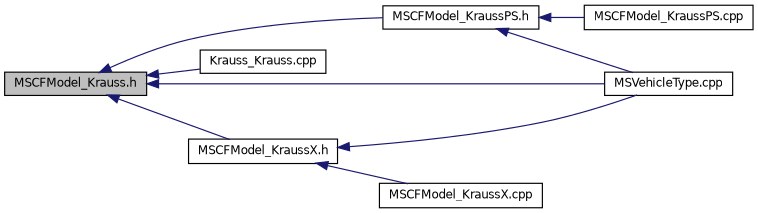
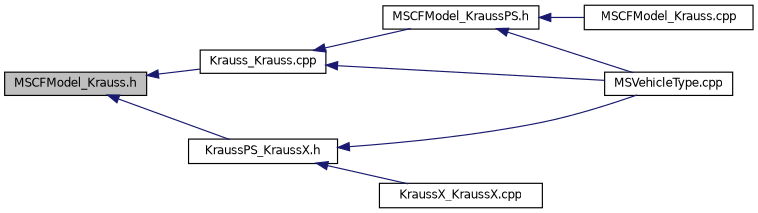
node "MSCFModel_KraussPS.cpp": label "MSCFModel_KraussPS.cpp" -> "MSCFModel_Krauss.cpp"
edge "MSCFModel_KraussPS.h" -> "MSCFModel_Krauss.h": now "MSCFModel_KraussPS.h" -> "Krauss_Krauss.cpp"
edge "MSVehicleType.cpp" -> "MSCFModel_Krauss.h": now "MSVehicleType.cpp" -> "Krauss_Krauss.cpp"
node "MSCFModel_KraussX.h": label "MSCFModel_KraussX.h" -> "KraussPS_KraussX.h"
node "MSCFModel_KraussX.cpp": label "MSCFModel_KraussX.cpp" -> "KraussX_KraussX.cpp"
